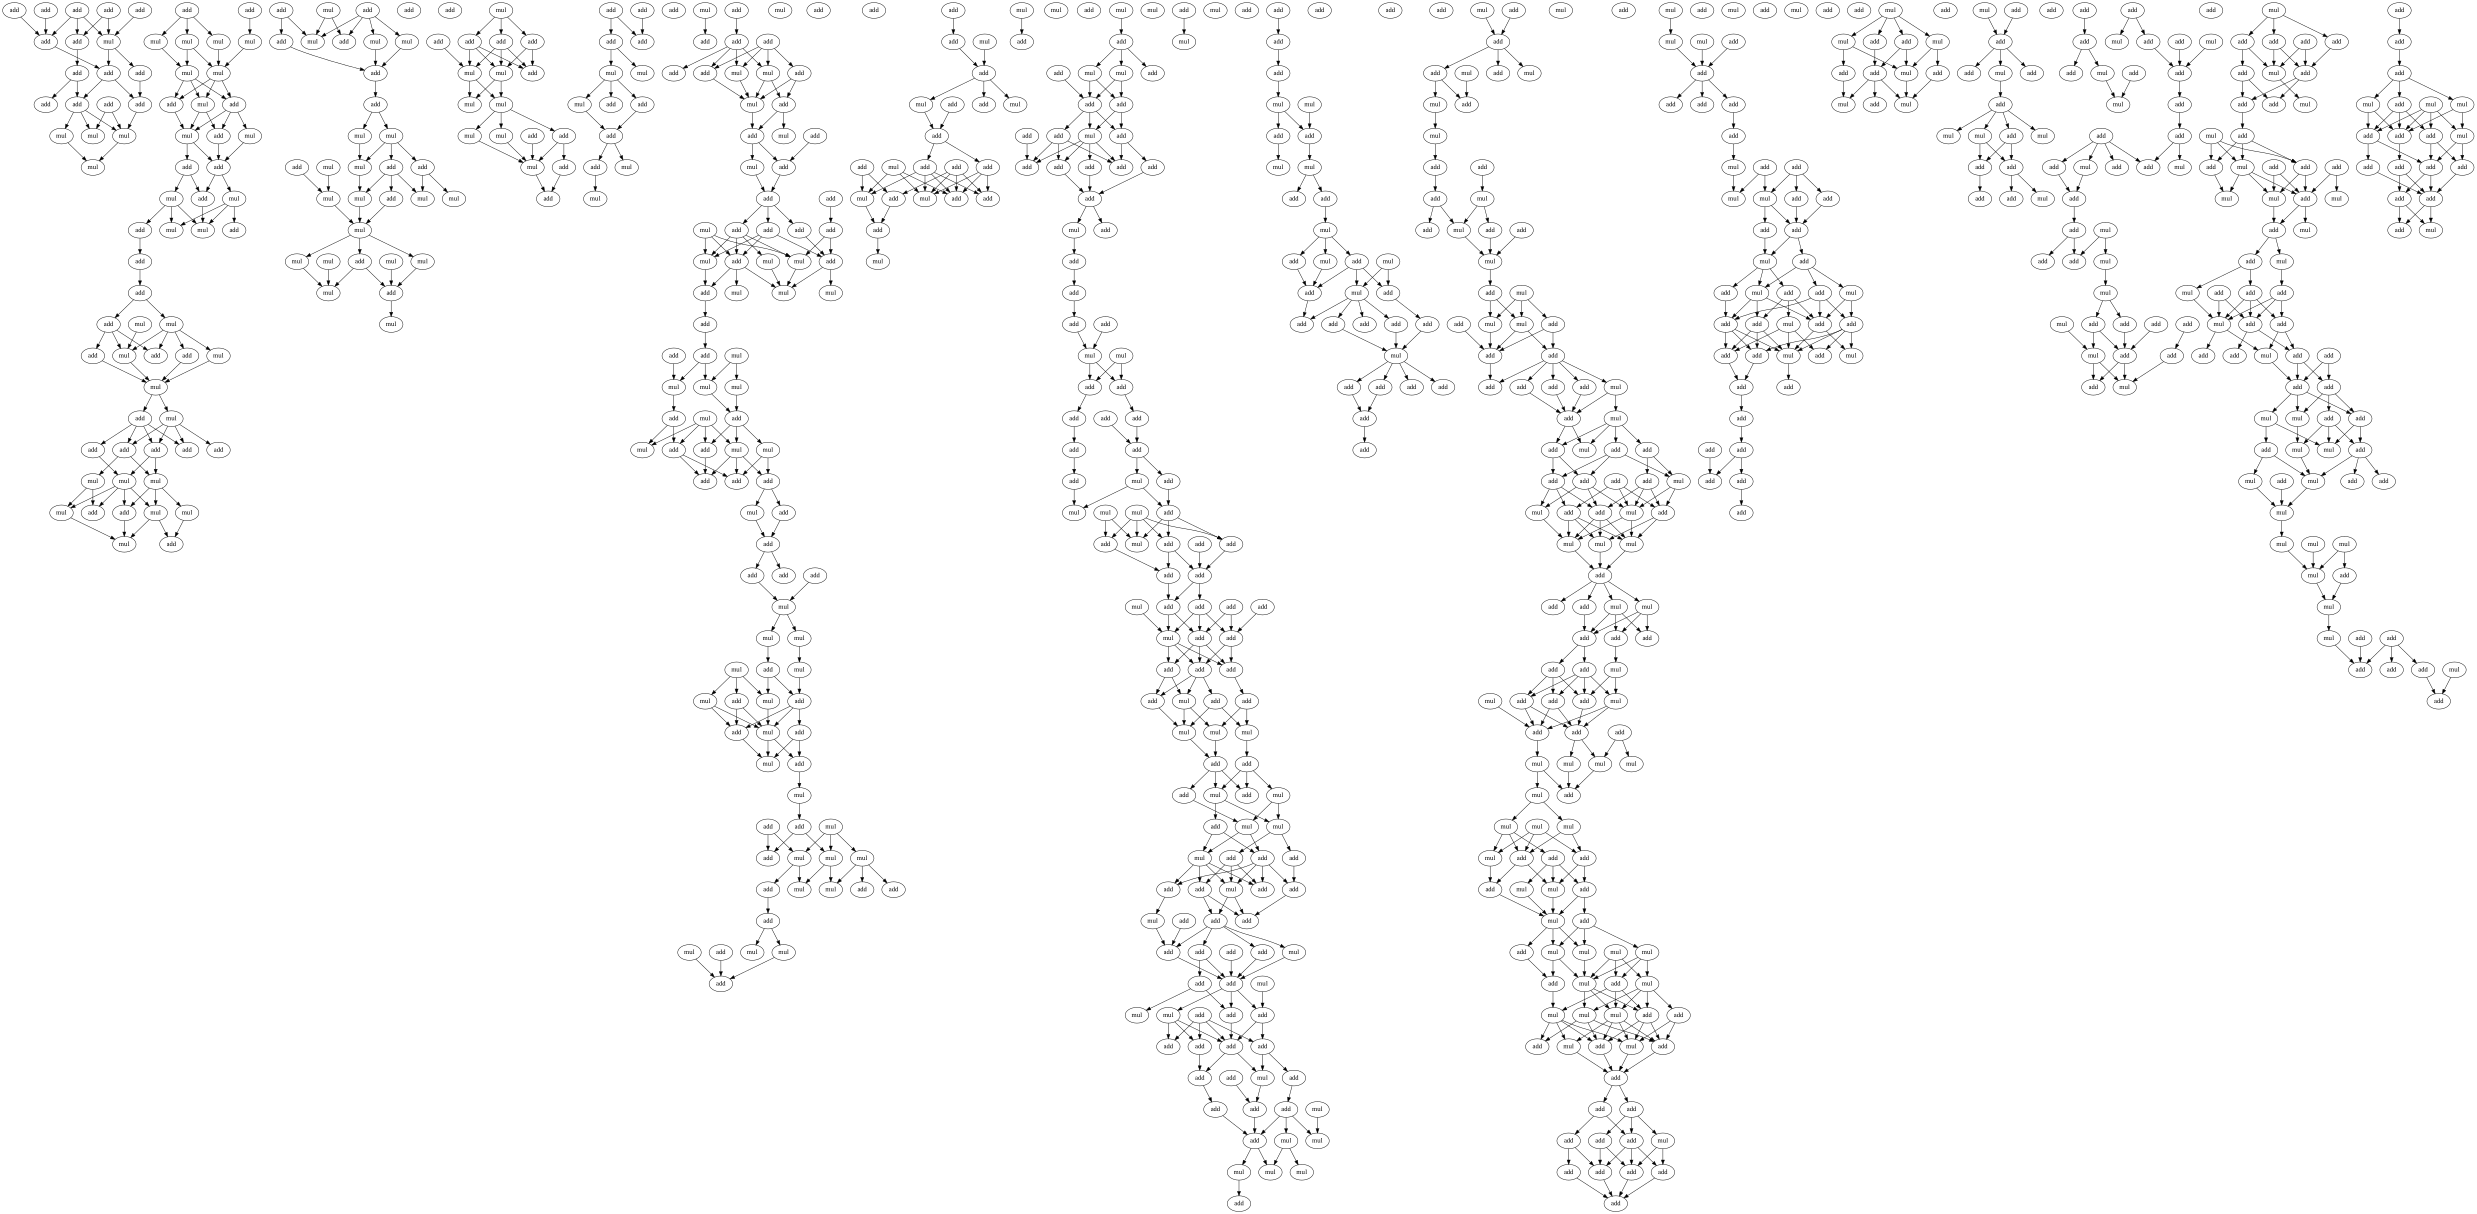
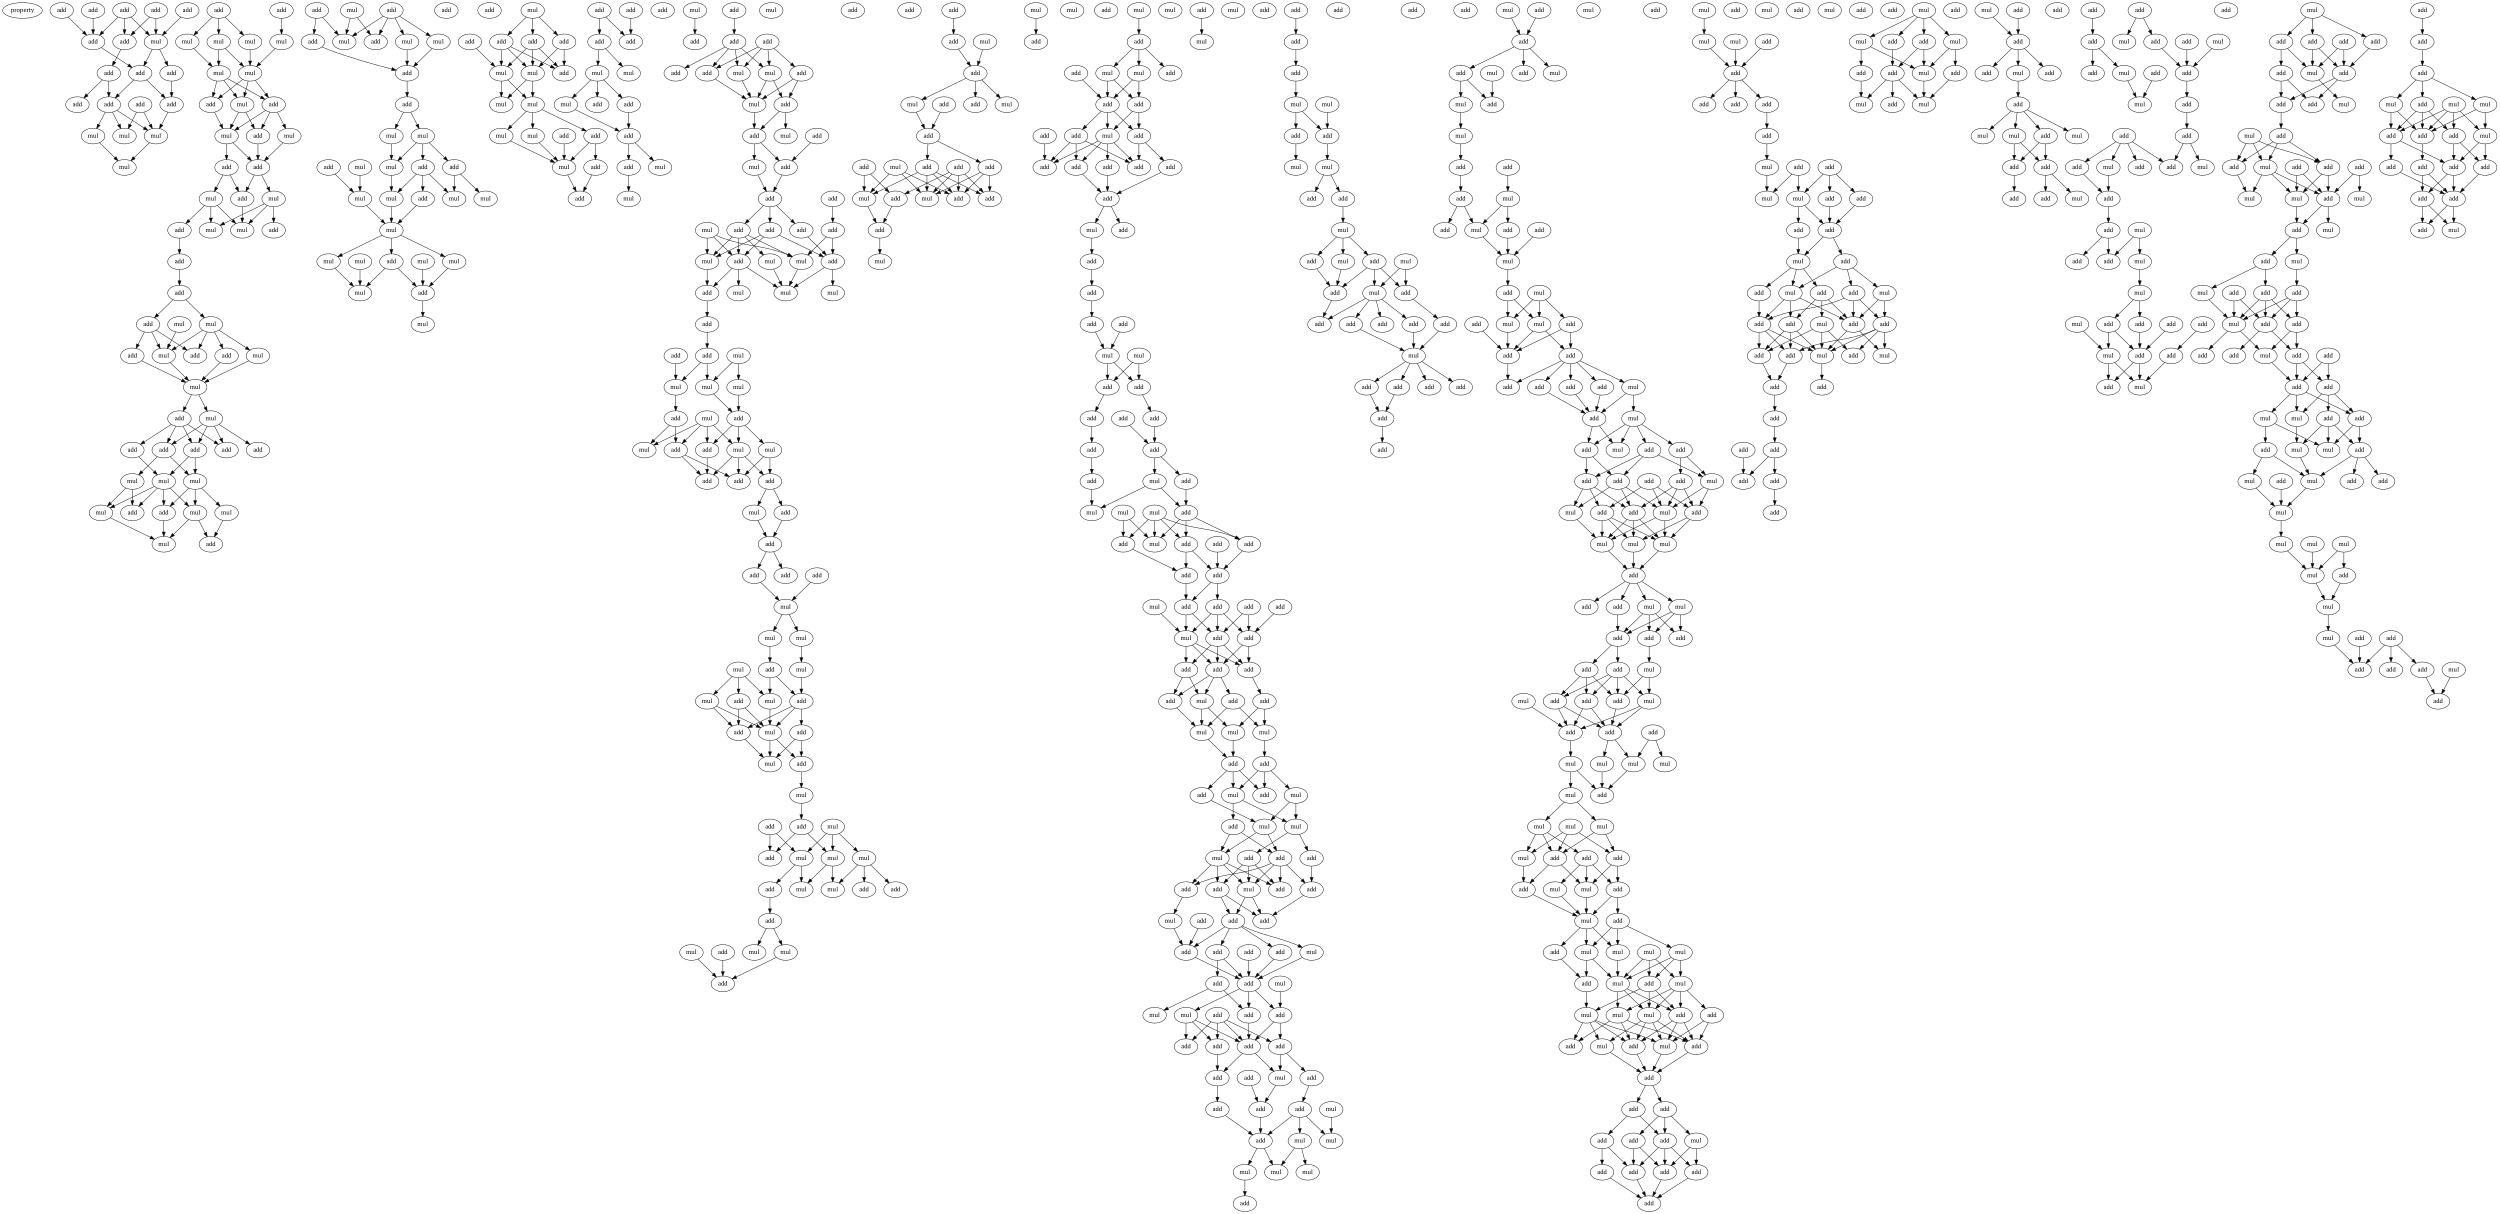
node "property": added
